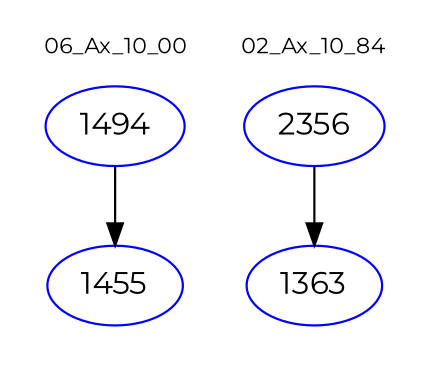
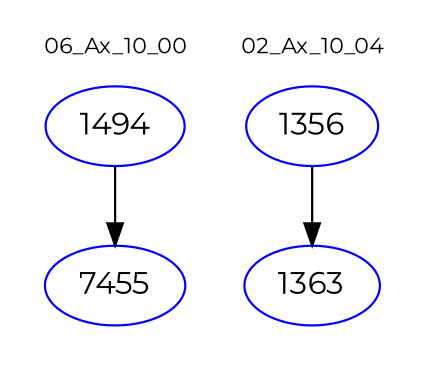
cluster "02_Ax_10_84": label "02_Ax_10_84" -> "02_Ax_10_04"
node "2356": label "2356" -> "1356"
node "1455": label "1455" -> "7455"
